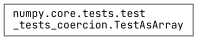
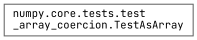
node "numpy.core.tests.test _tests_coercion.TestAsArray": label "numpy.core.tests.test _tests_coercion.TestAsArray" -> "numpy.core.tests.test _array_coercion.TestAsArray"
